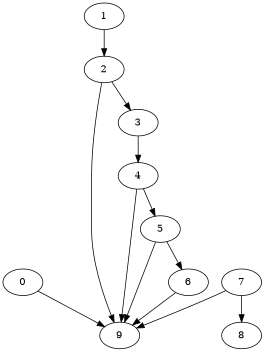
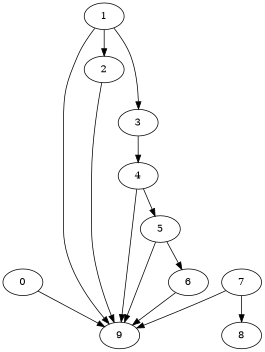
edge "2" -> "3": now "1" -> "3"
edge "1" -> "9": added
